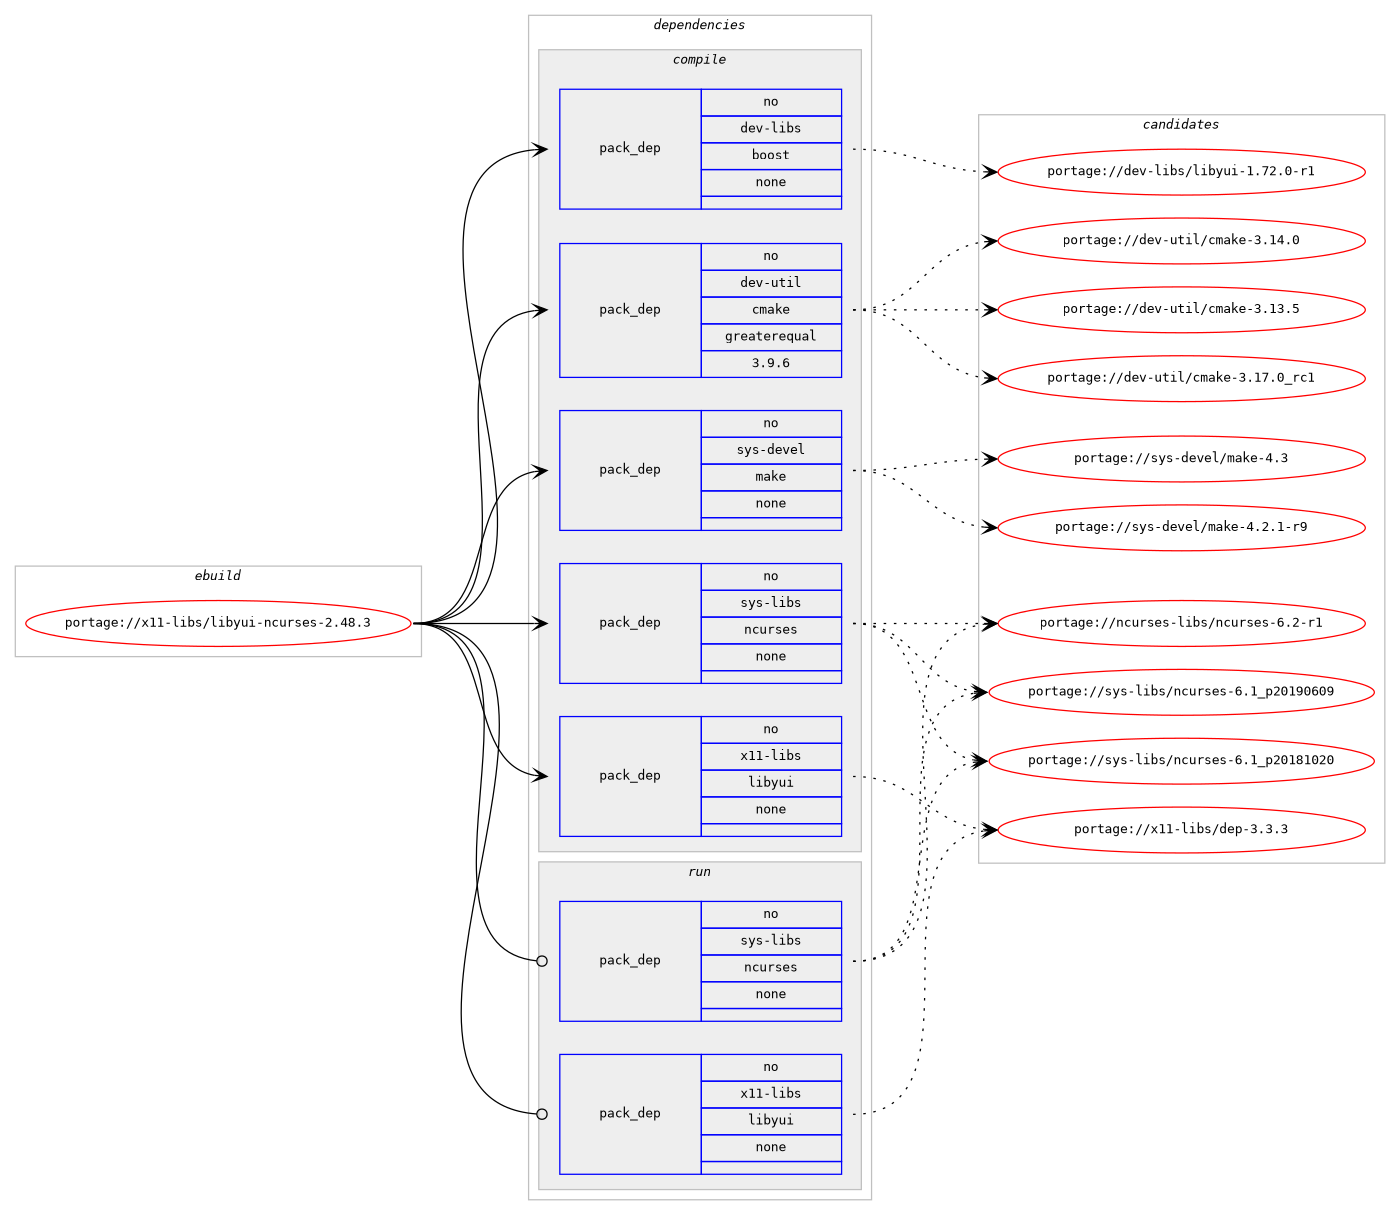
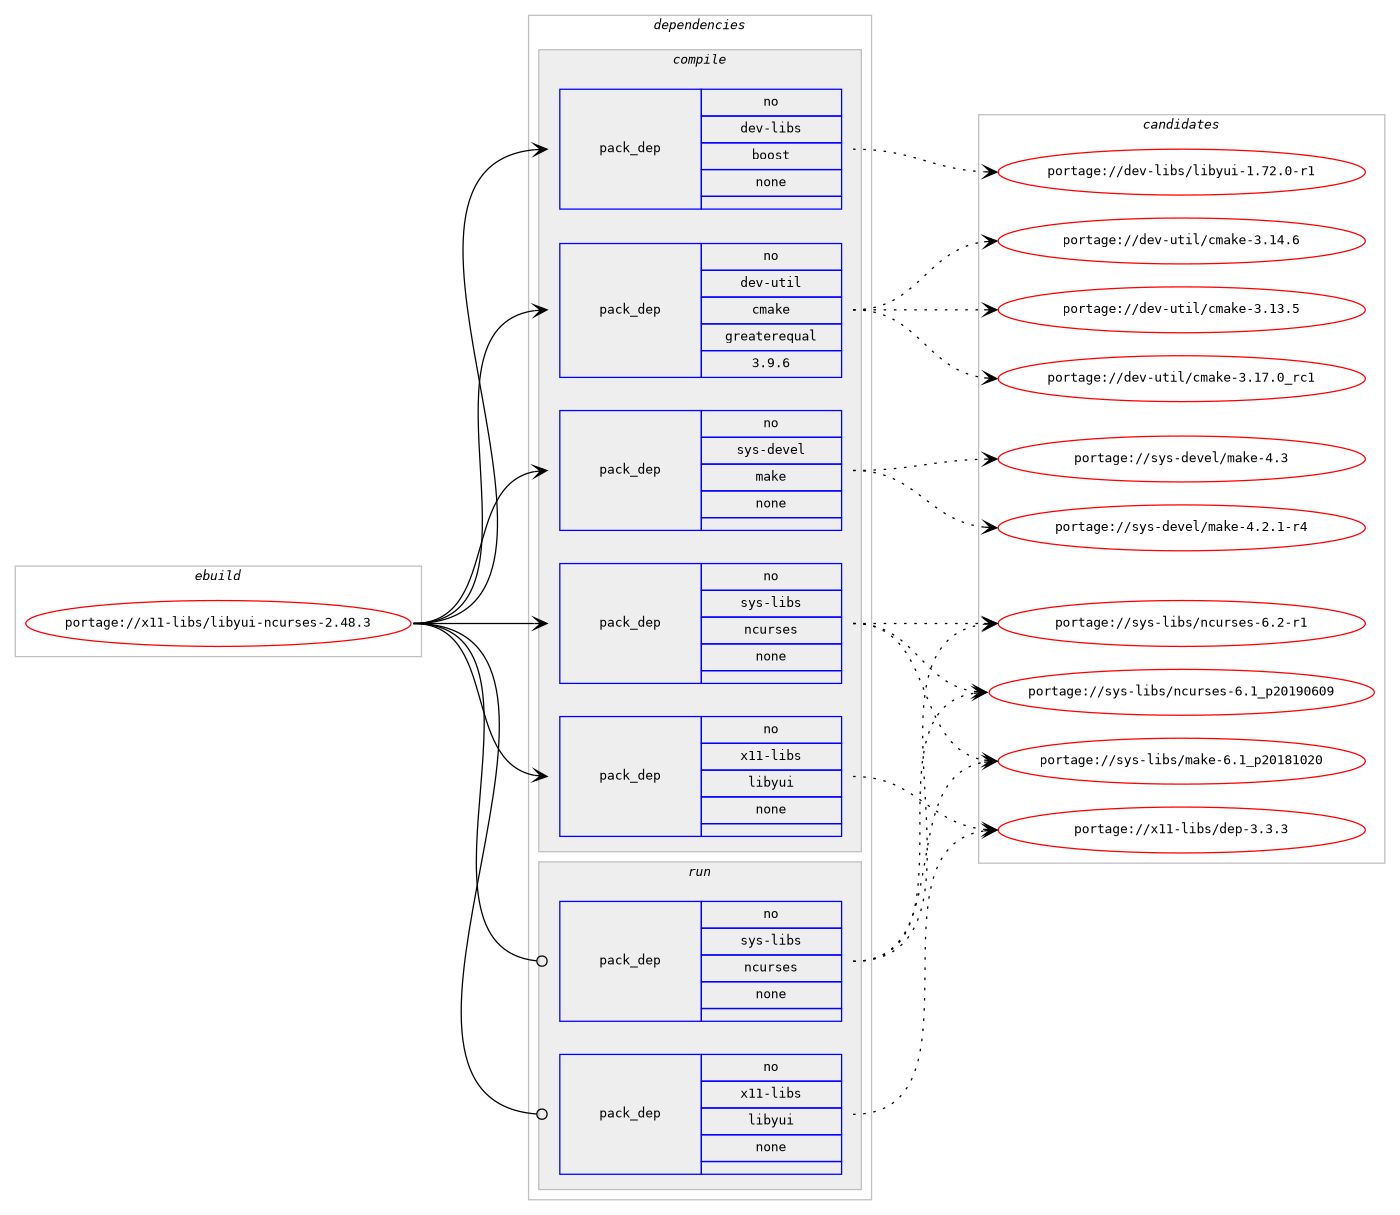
node "portage://dev-util/cmake-3.14.0": label "portage://dev-util/cmake-3.14.0" -> "portage://dev-util/cmake-3.14.6"
node "portage://sys-devel/make-4.2.1-r9": label "portage://sys-devel/make-4.2.1-r9" -> "portage://sys-devel/make-4.2.1-r4"
node "portage://ncurses-libs/ncurses-6.2-r1": label "portage://ncurses-libs/ncurses-6.2-r1" -> "portage://sys-libs/ncurses-6.2-r1"
node "portage://sys-libs/ncurses-6.1_p20181020": label "portage://sys-libs/ncurses-6.1_p20181020" -> "portage://sys-libs/make-6.1_p20181020"
